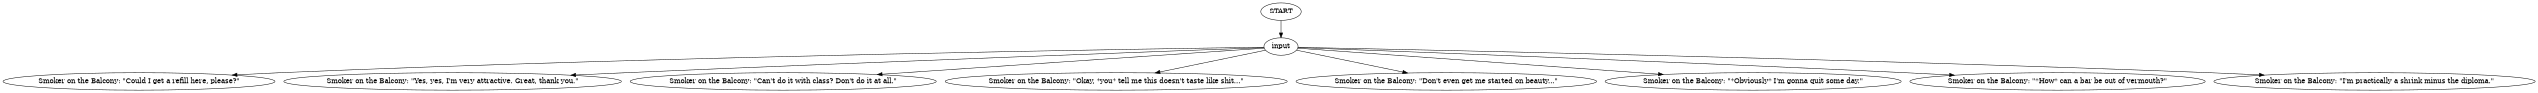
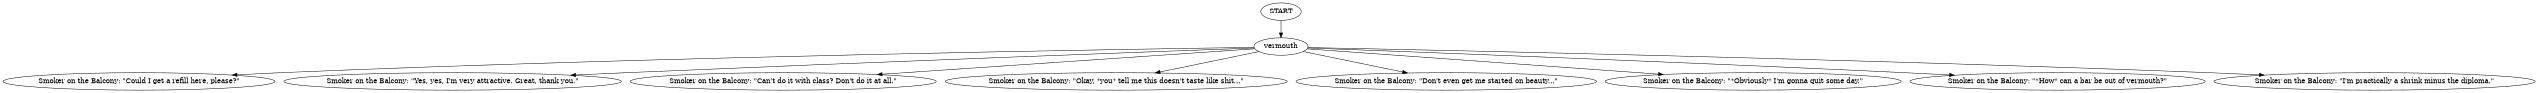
node "input": label "input" -> "vermouth"
